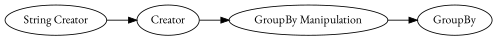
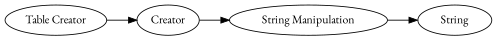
node "String Creator": label "String Creator" -> "Table Creator"
node "GroupBy Manipulation": label "GroupBy Manipulation" -> "String Manipulation"
node "GroupBy": label "GroupBy" -> "String"
